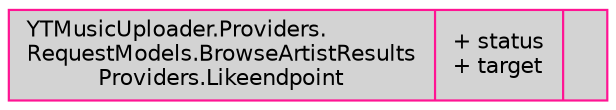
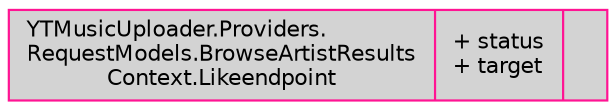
node "YTMusicUploader.Providers.": text "Providers.Likeendpoint" -> "Context.Likeendpoint"
